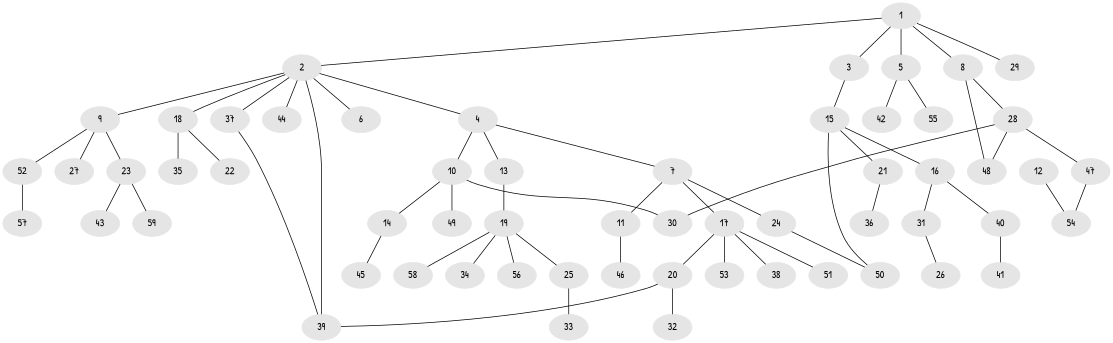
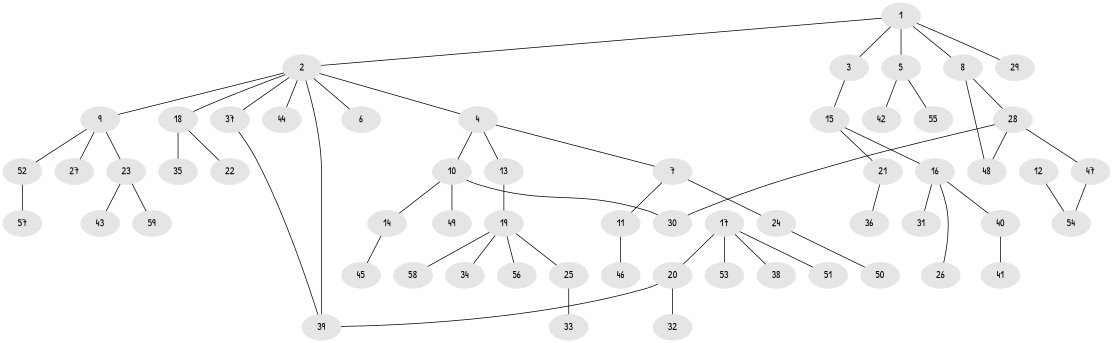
edge "7" -- "17": removed
edge "15" -- "50": removed
edge "31" -- "26": now "16" -- "26"
